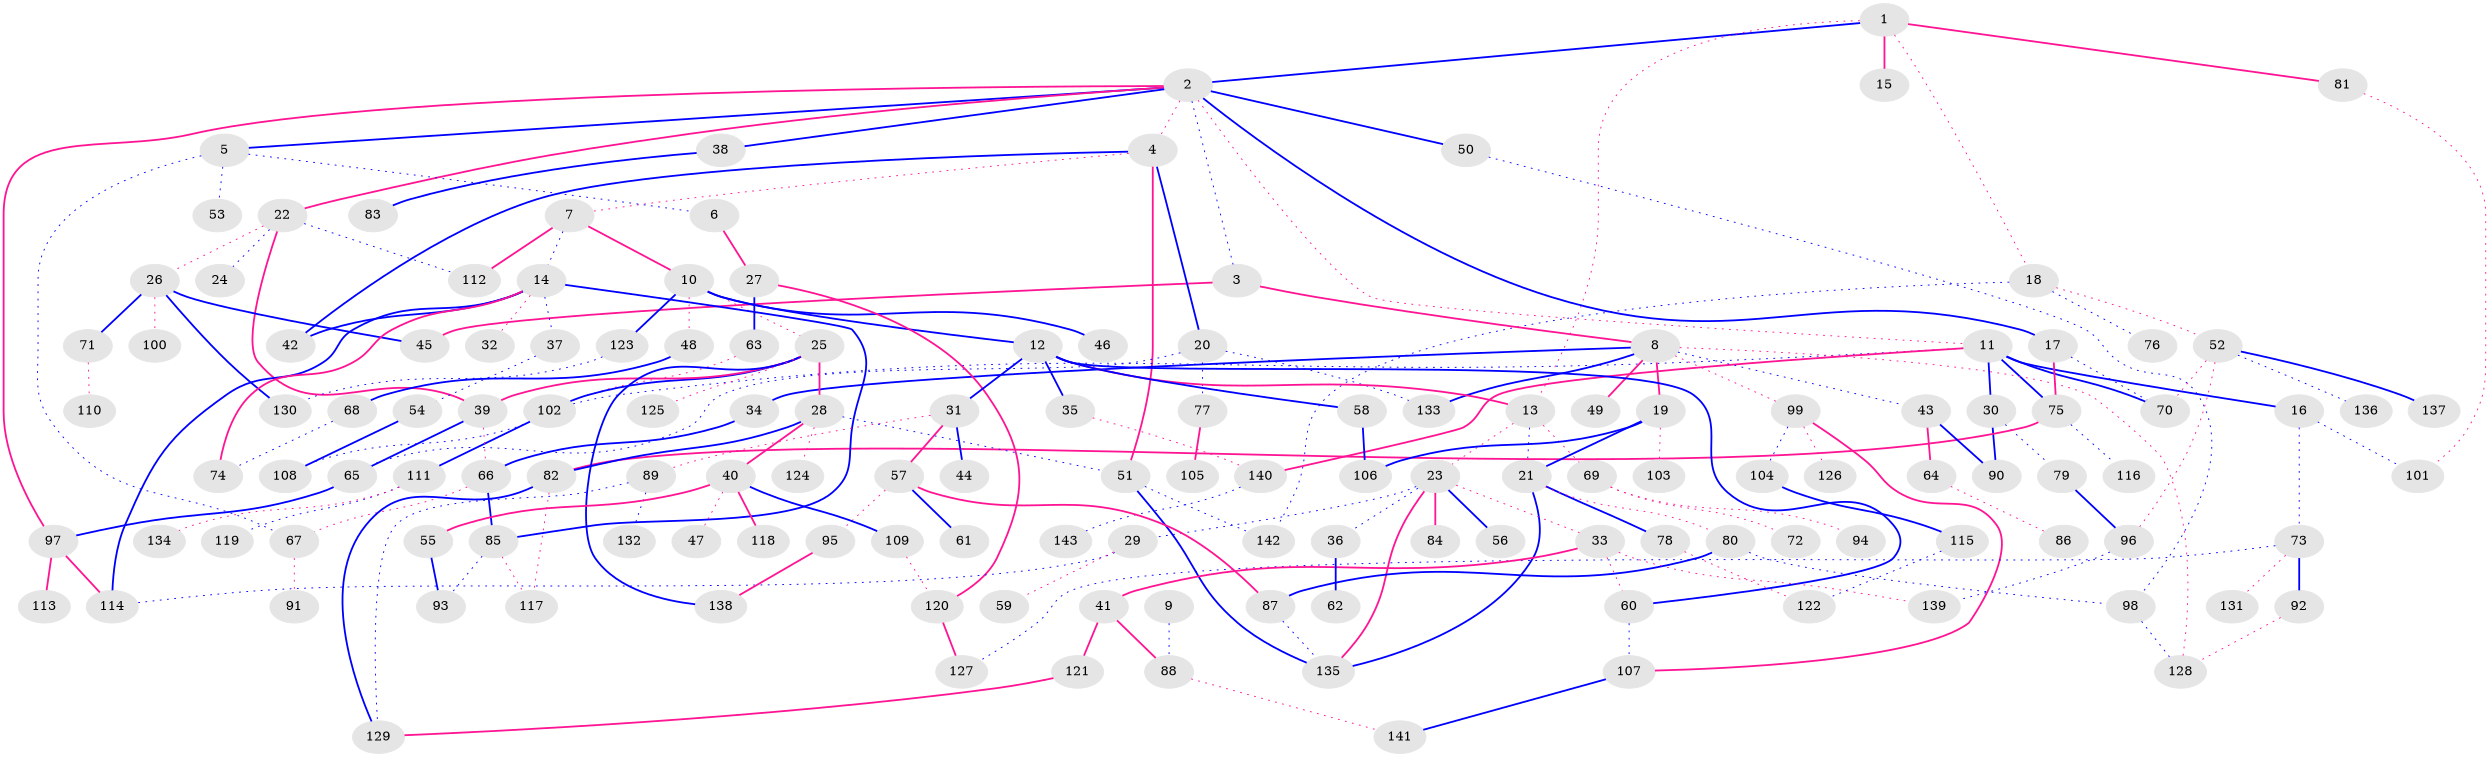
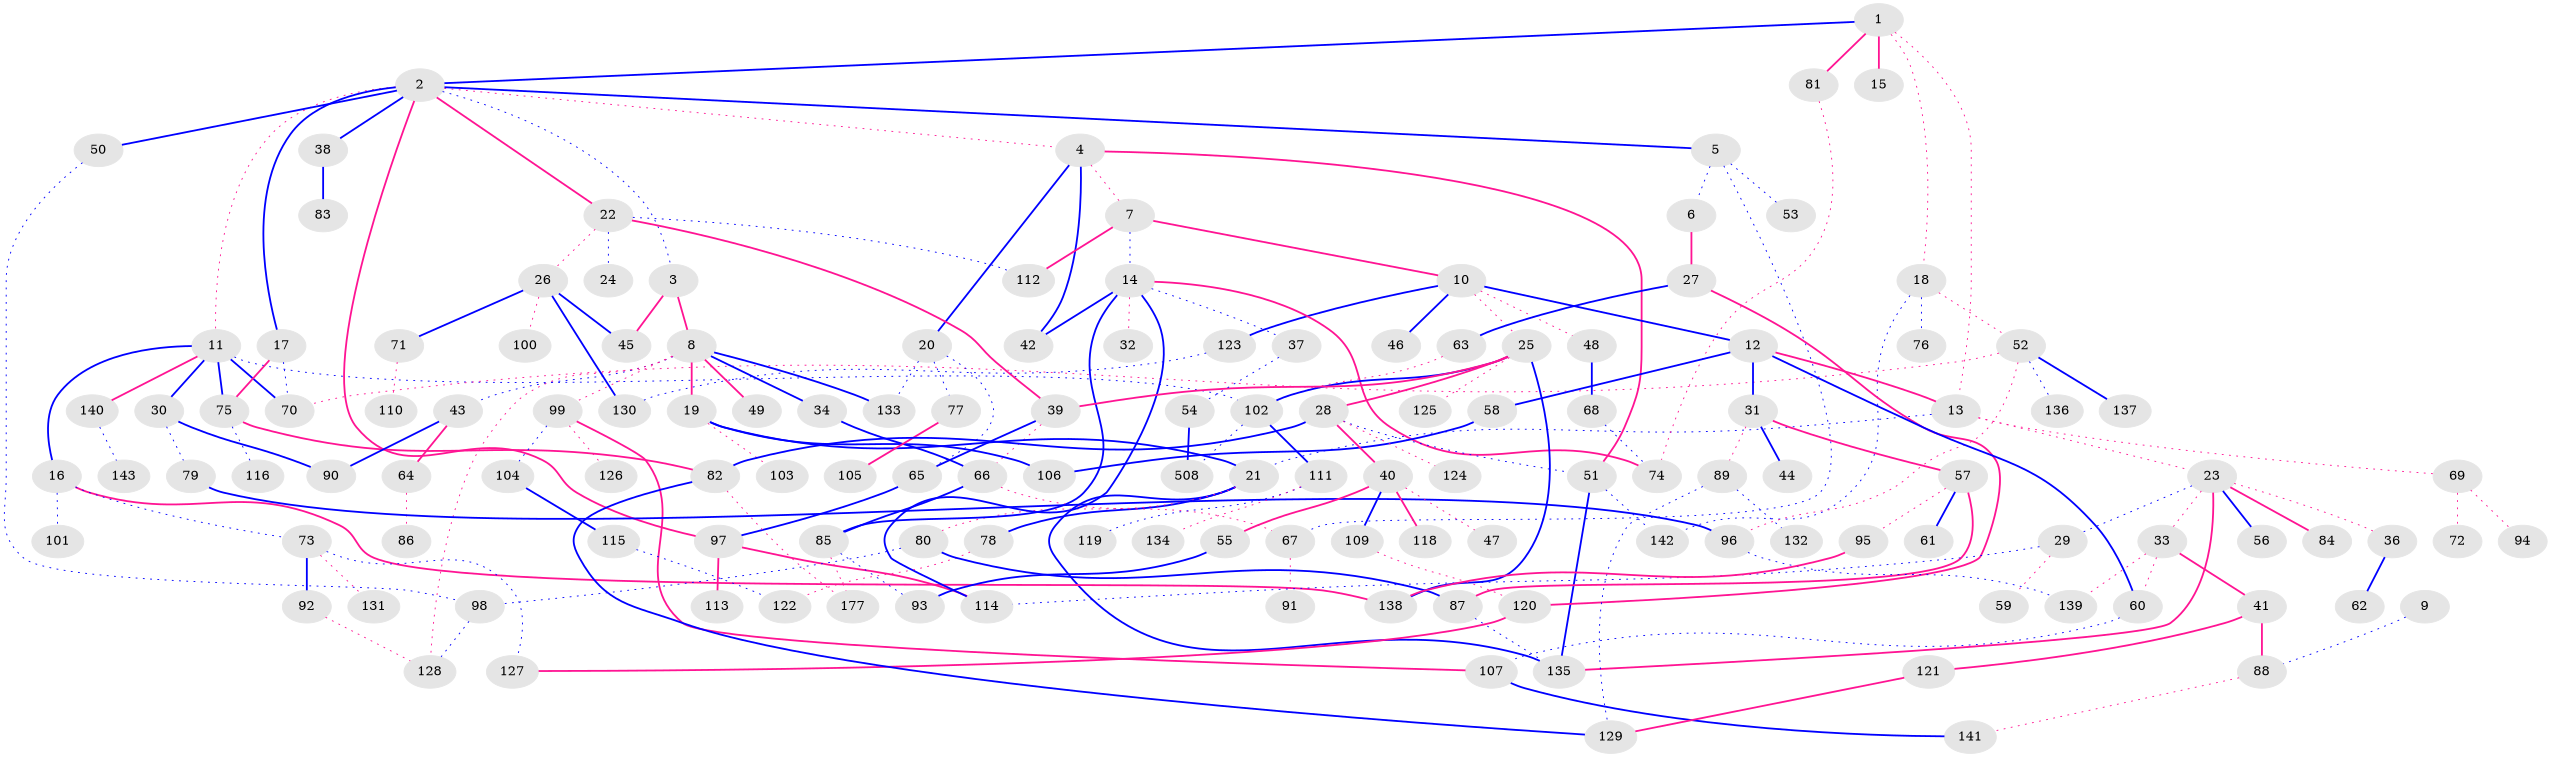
edge "81" -- "101": now "81" -- "74"
node "35": removed
node "108": label "108" -> "508"
edge "23" -- "36": color blue -> deeppink
edge "16" -- "138": added
node "117": label "117" -> "177"
